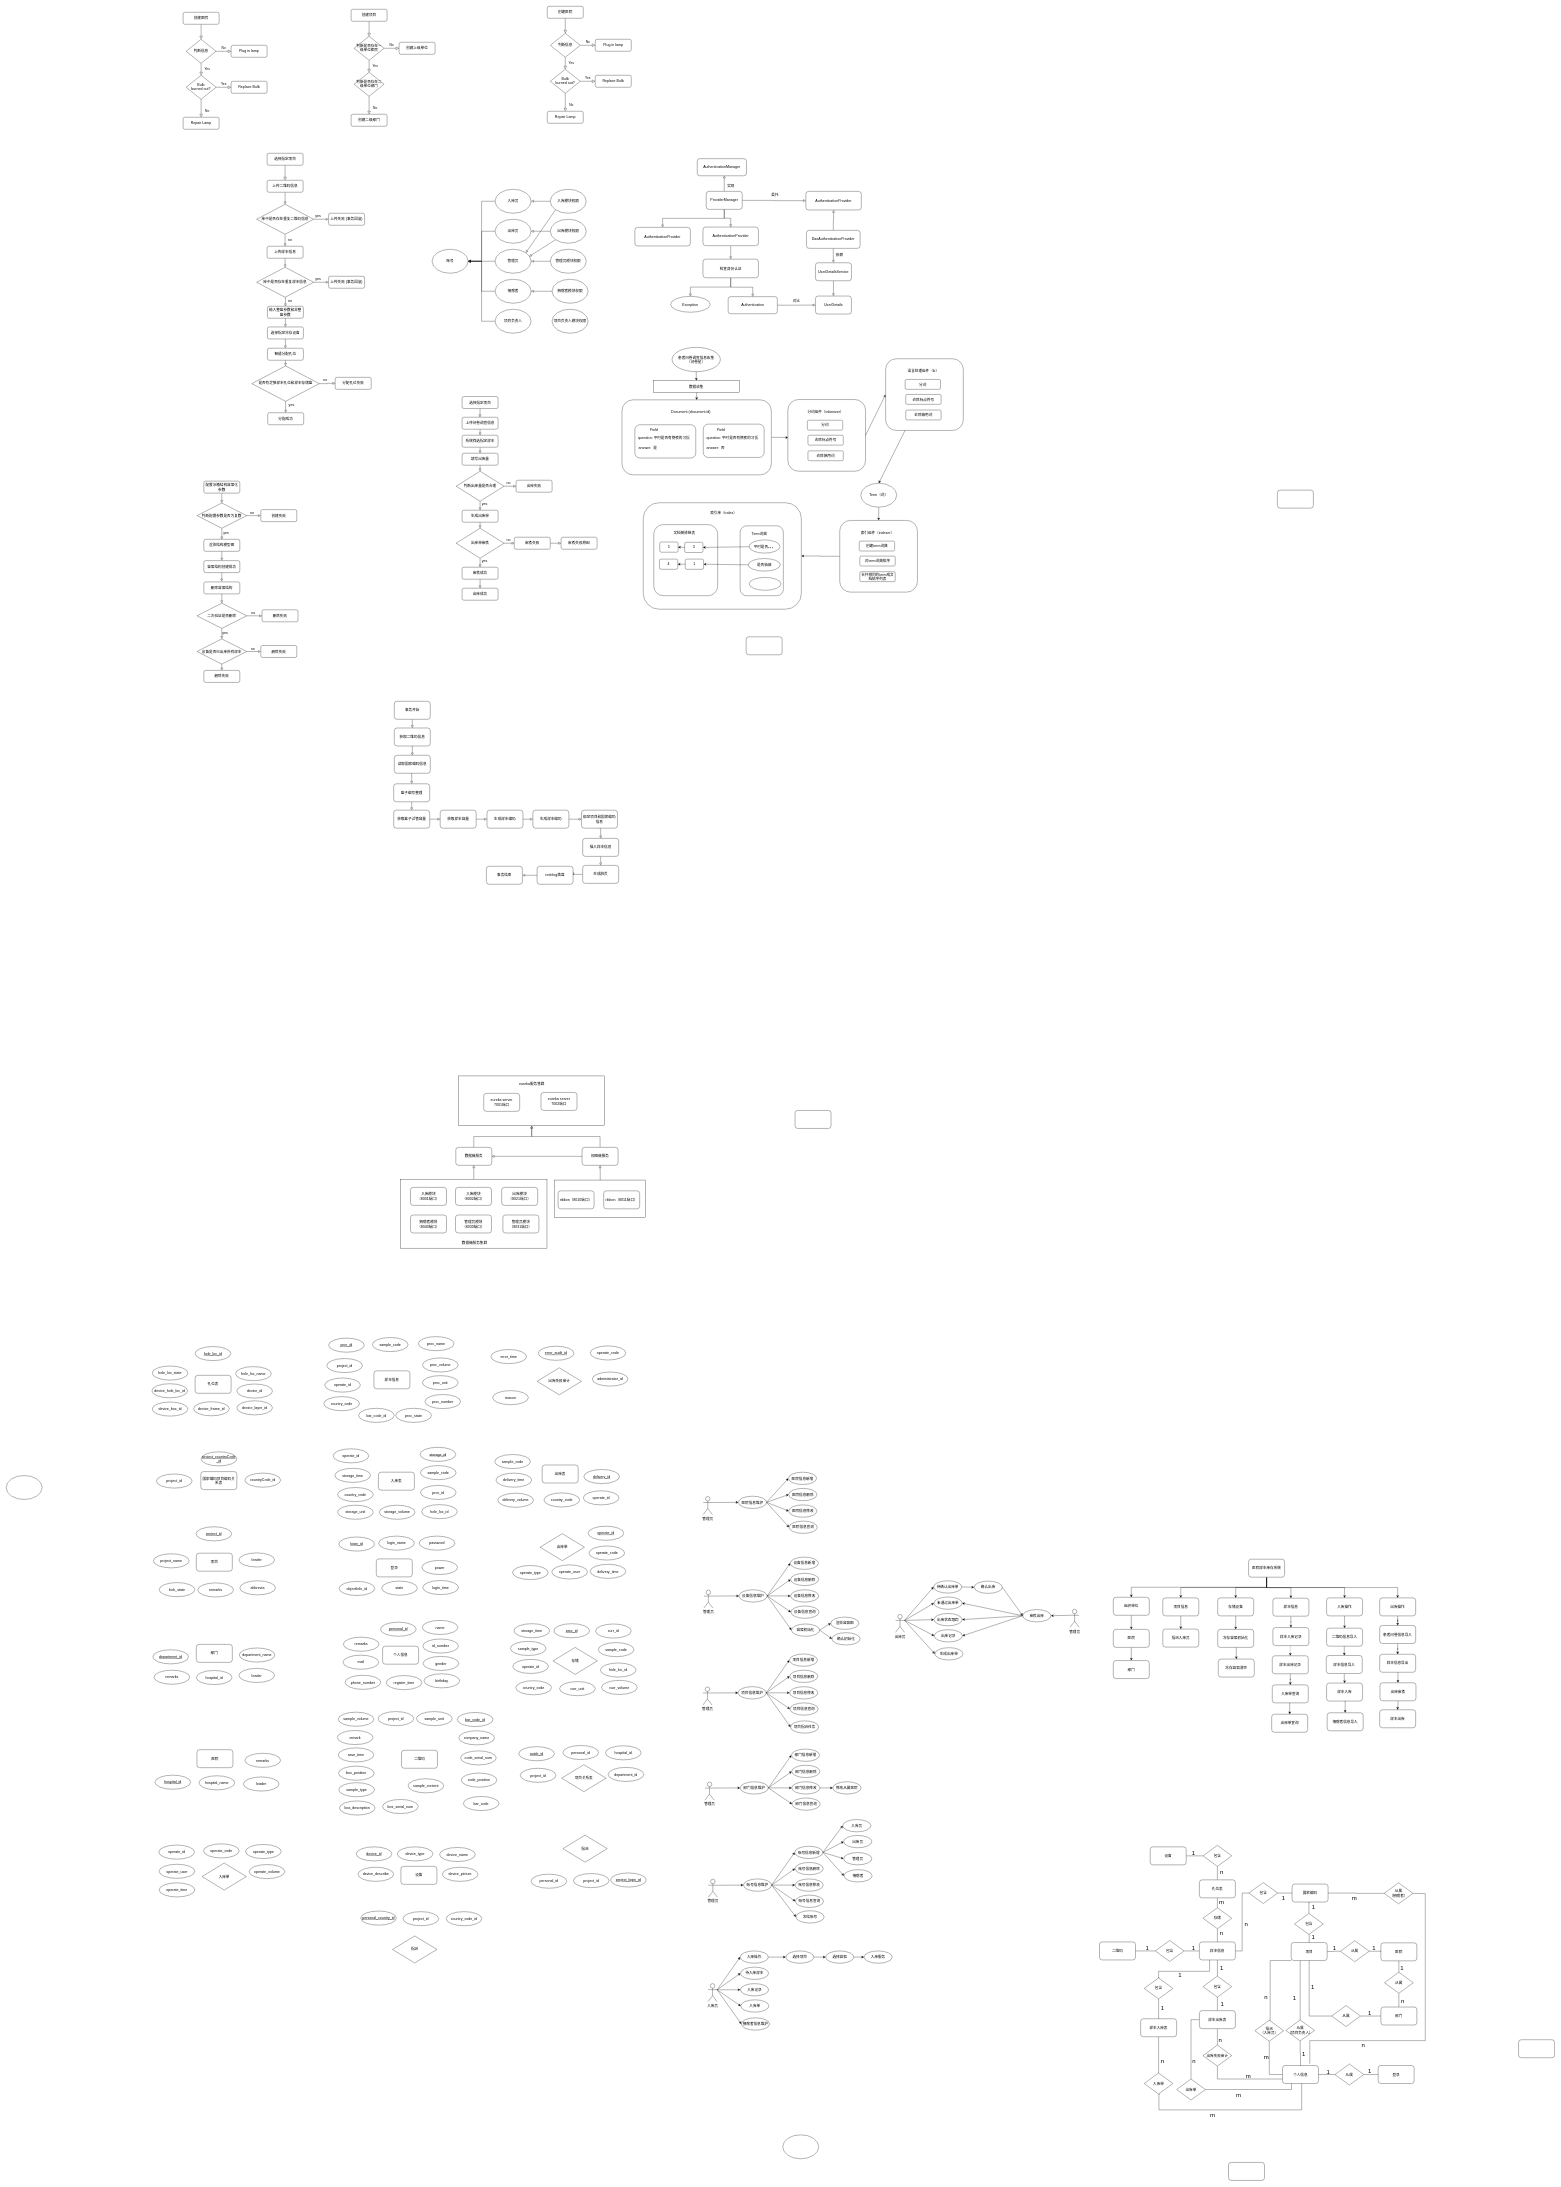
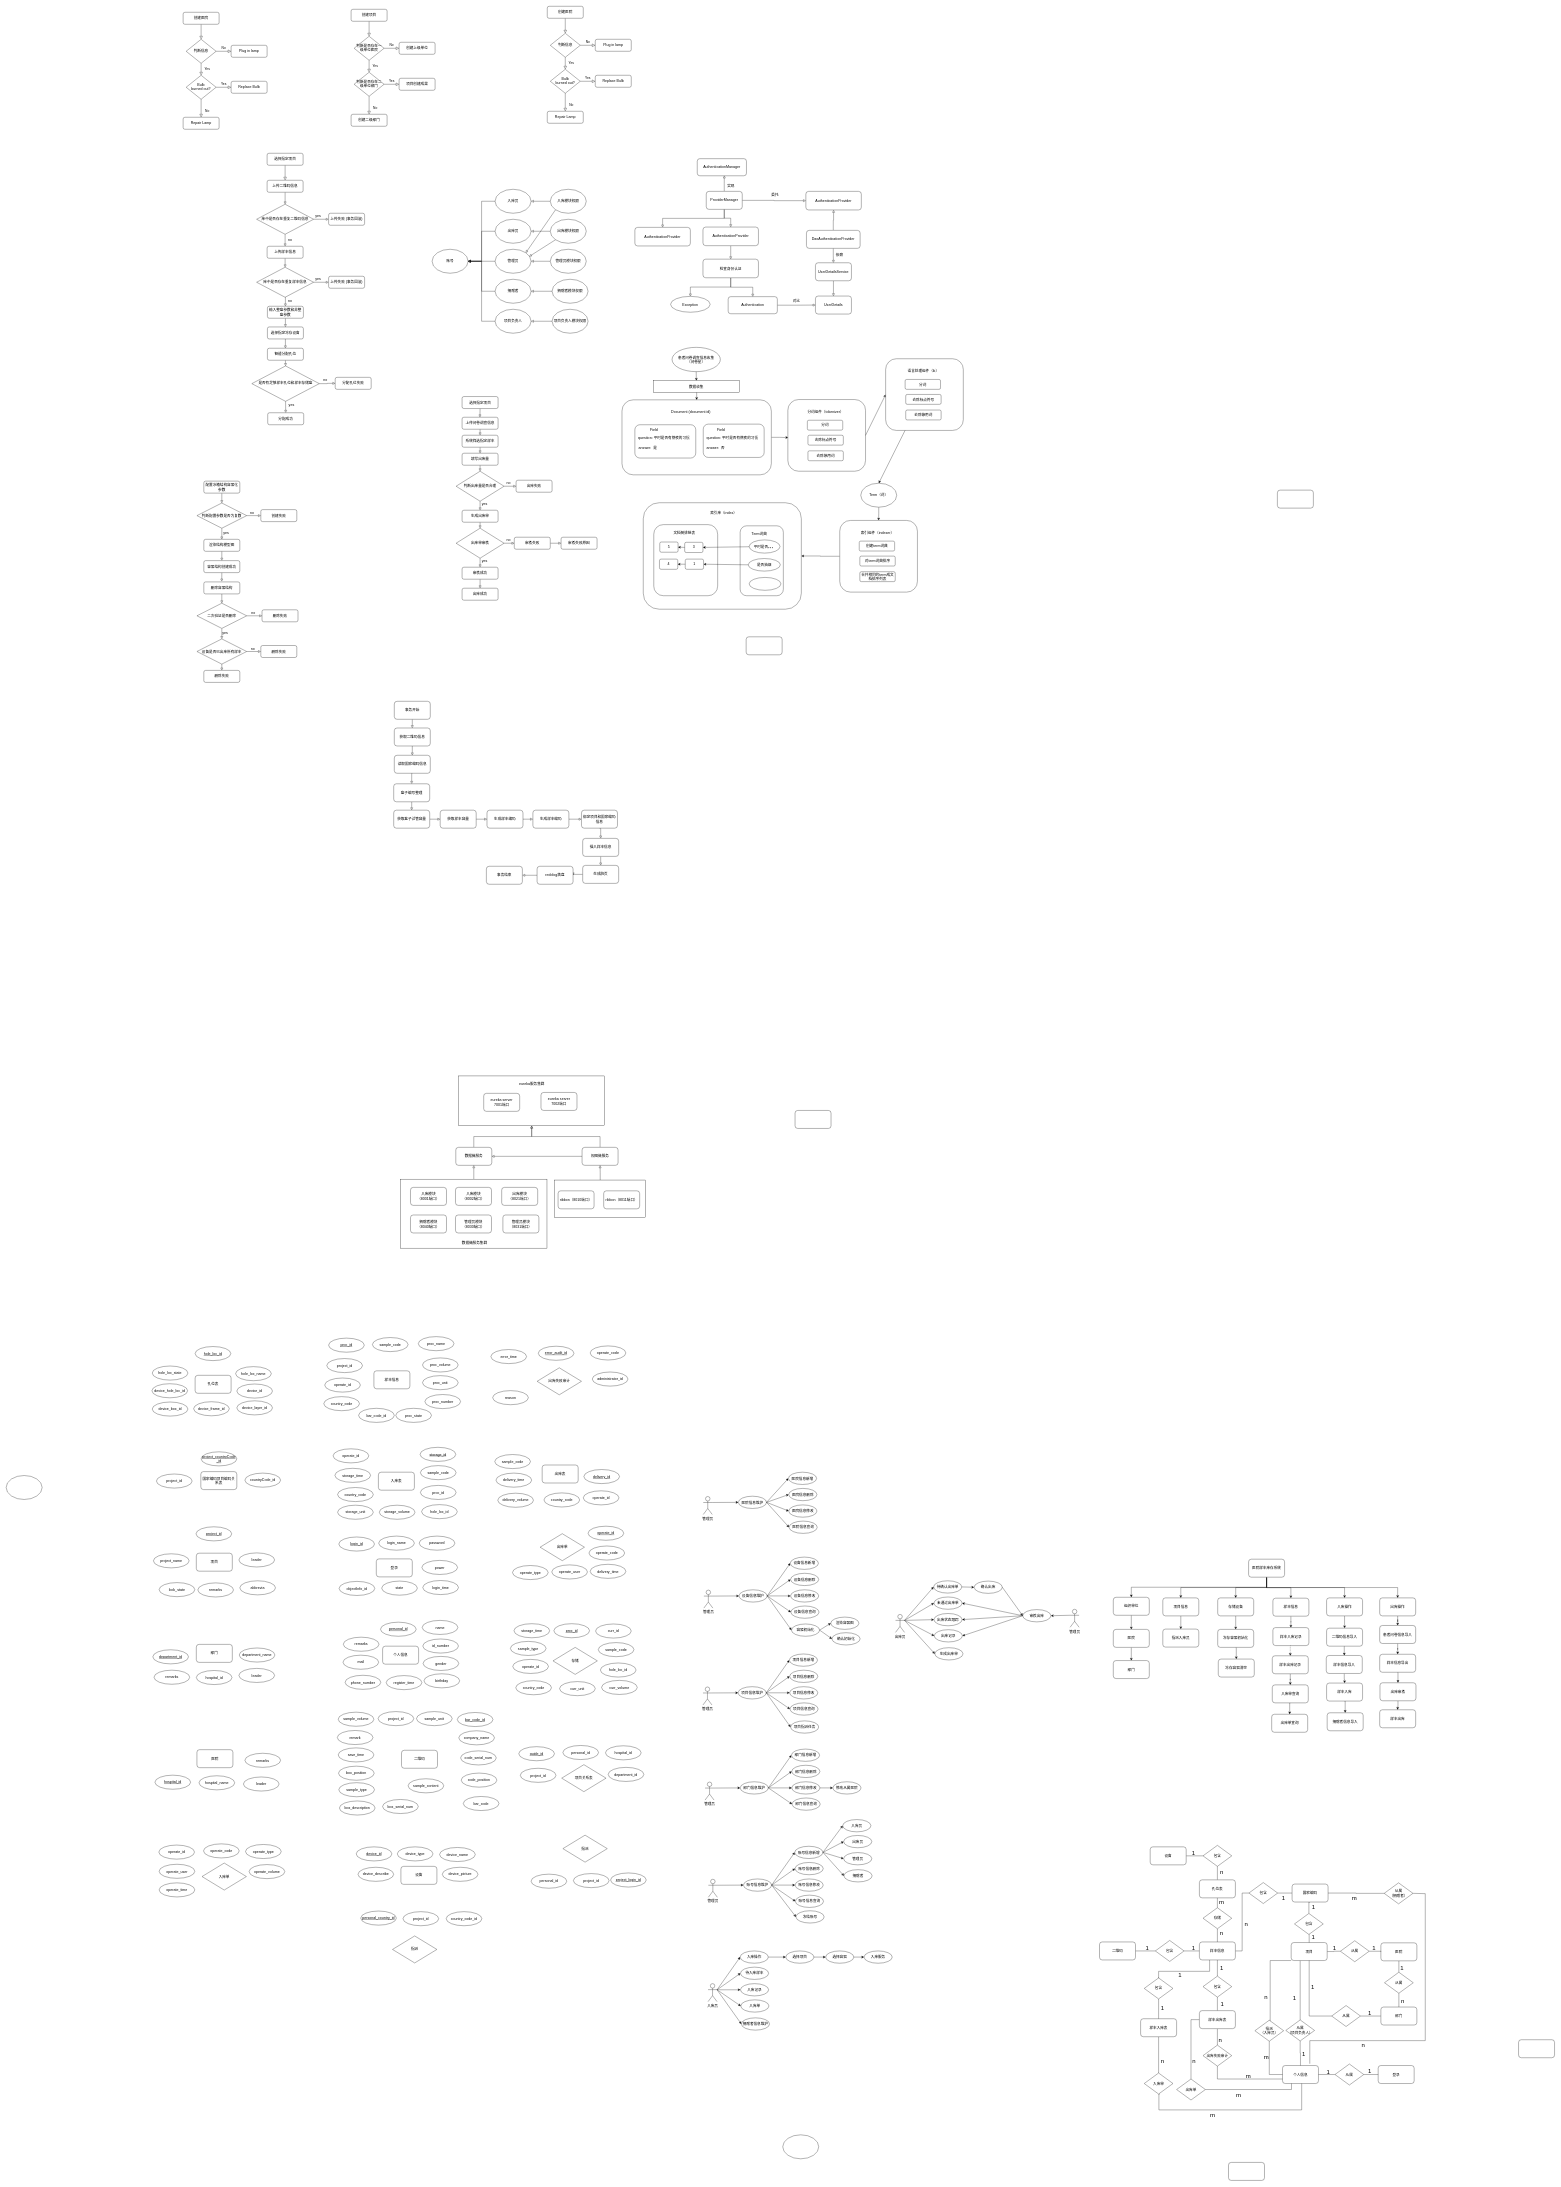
edge "判断是否存在二级单位部门" -> "项目创建成果": added, label "Yes"
node "项目创建成果": added
edge "项目负责人模块权限" -> "项目负责人": added
